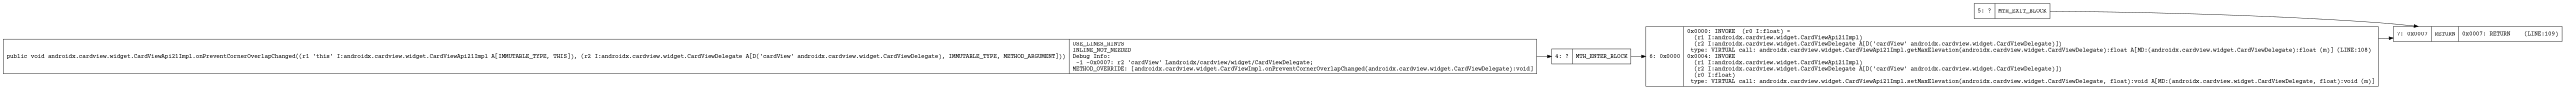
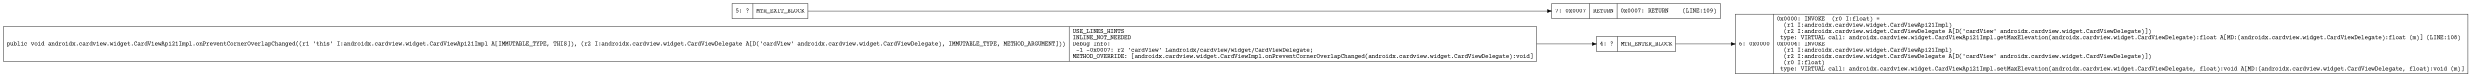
edge "6: 0x0000" -> "7: 0x0007": removed
